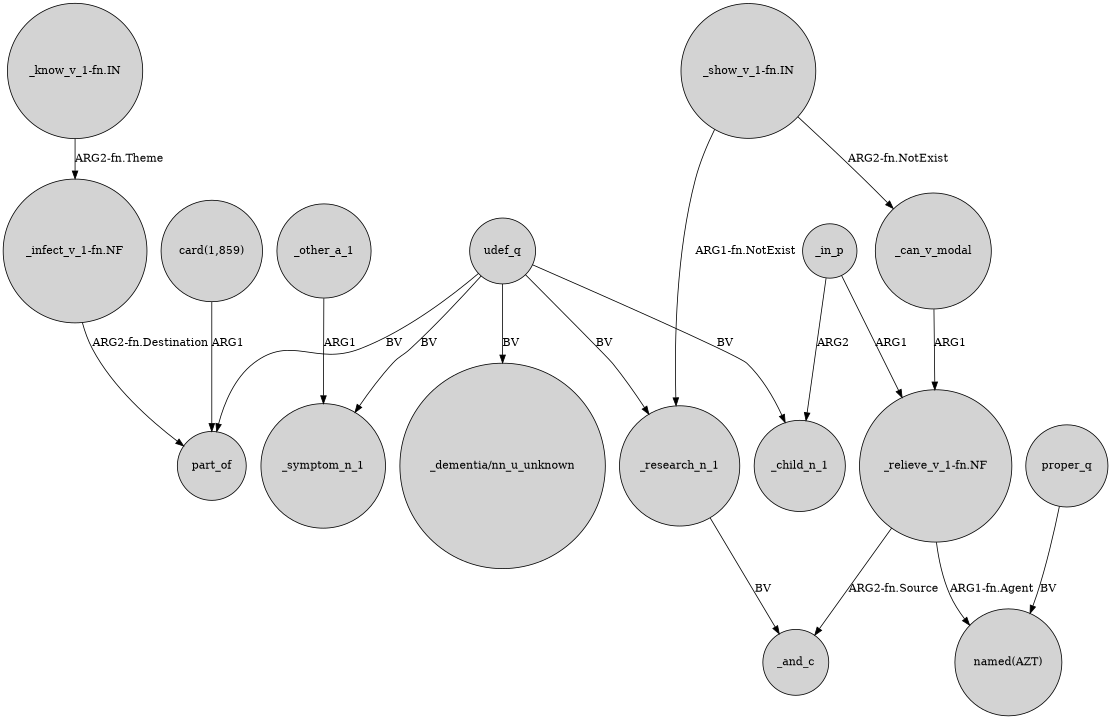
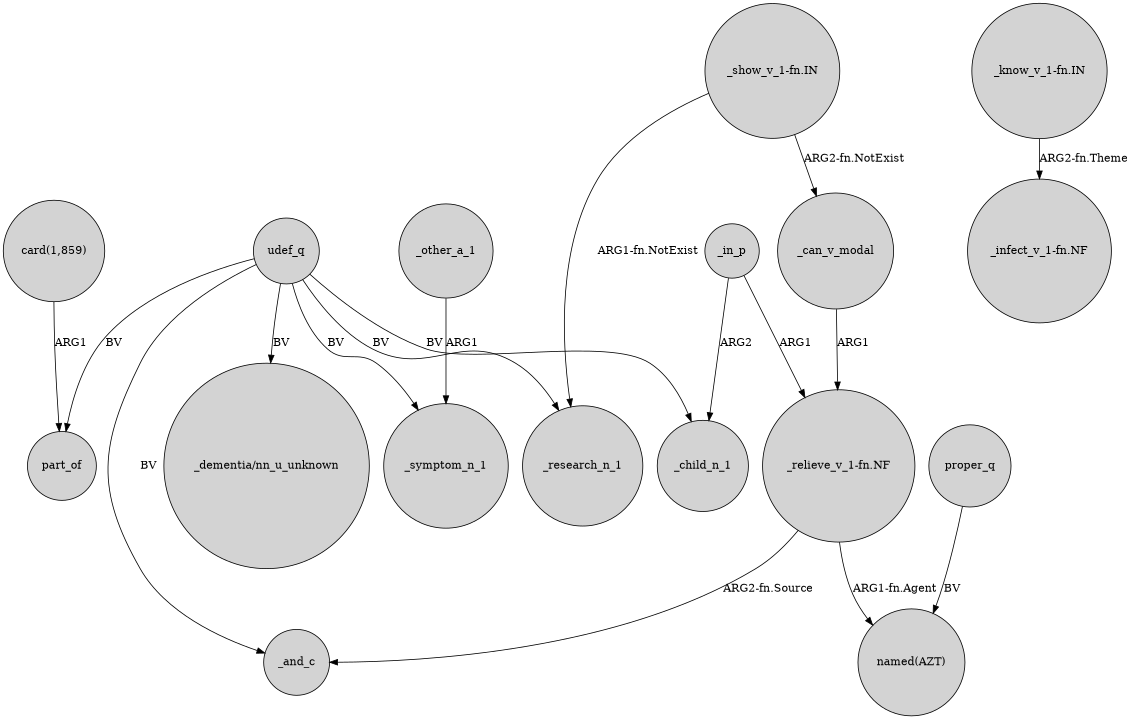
edge "_infect_v_1-fn.NF" -> "part_of": removed, label "ARG2-fn.Destination"
edge "_research_n_1" -> "_and_c": now "udef_q" -> "_and_c"
